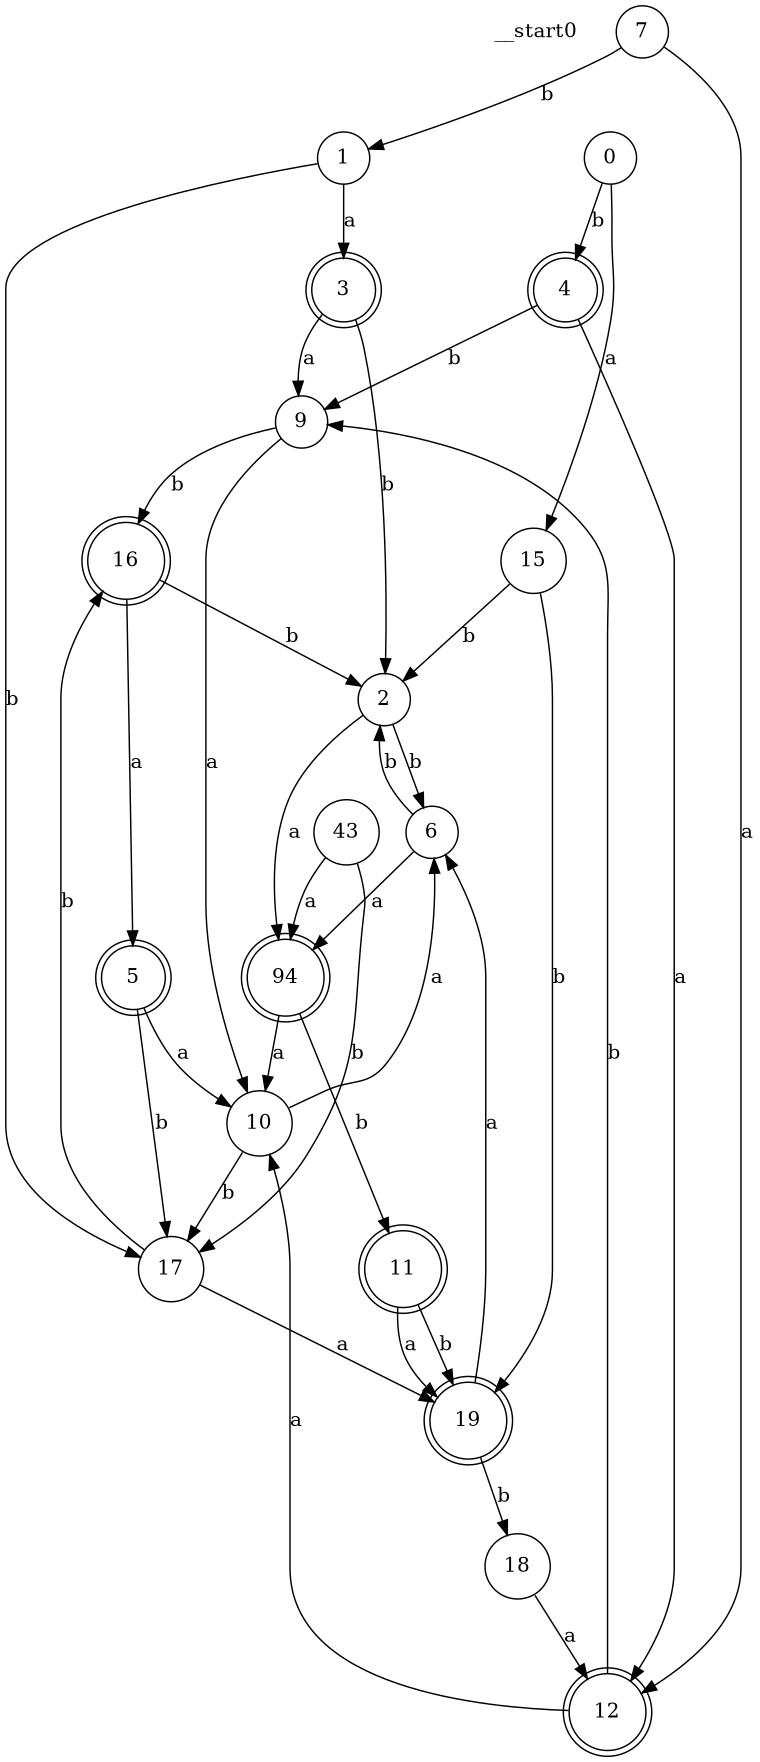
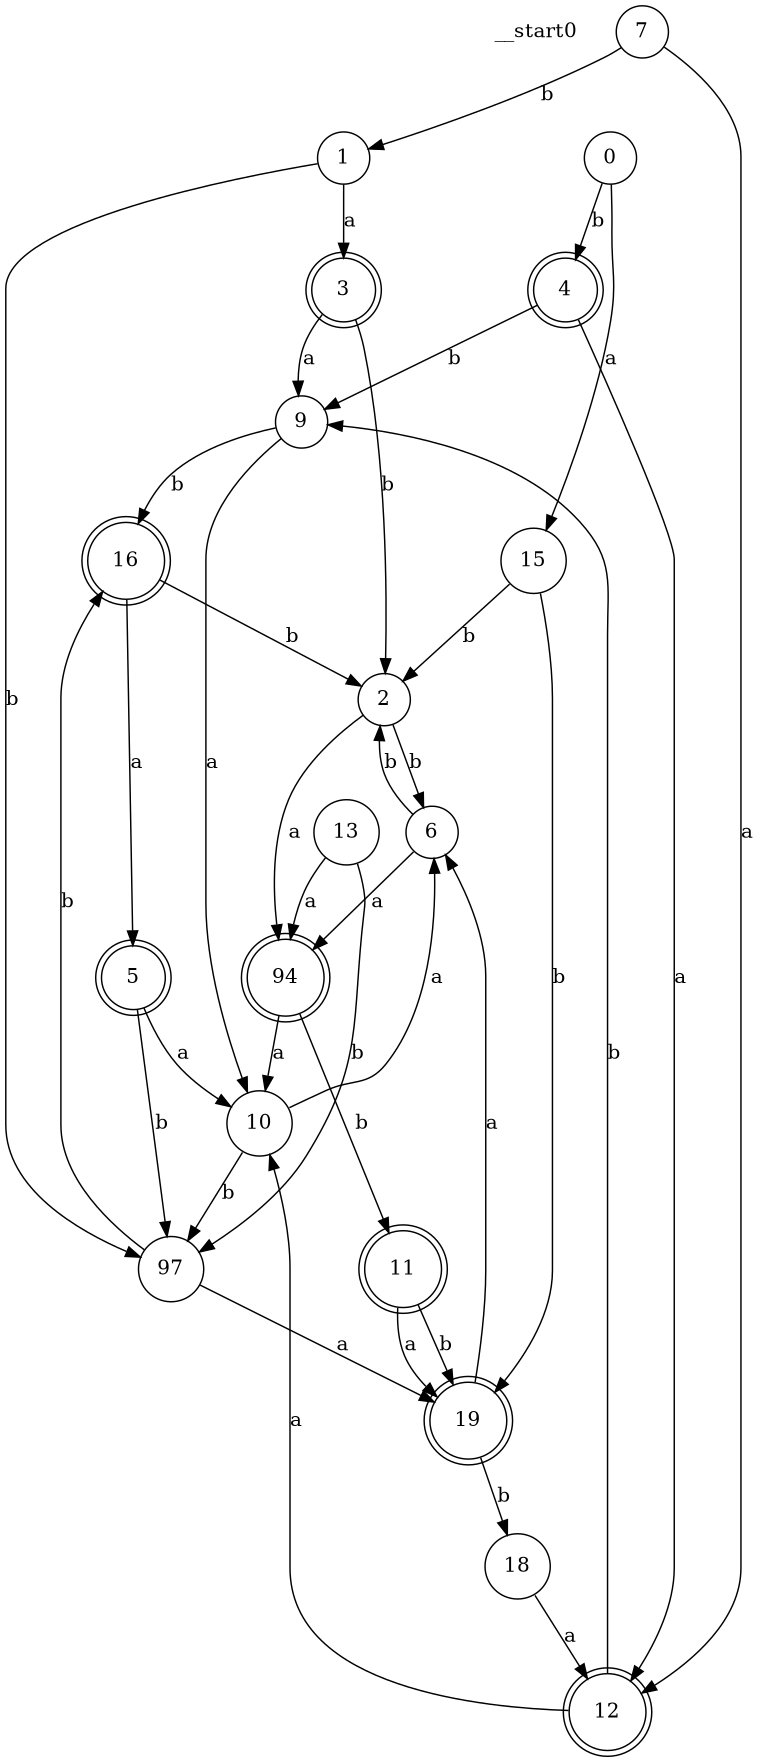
node "43": label "43" -> "13"
node "17": label "17" -> "97"
